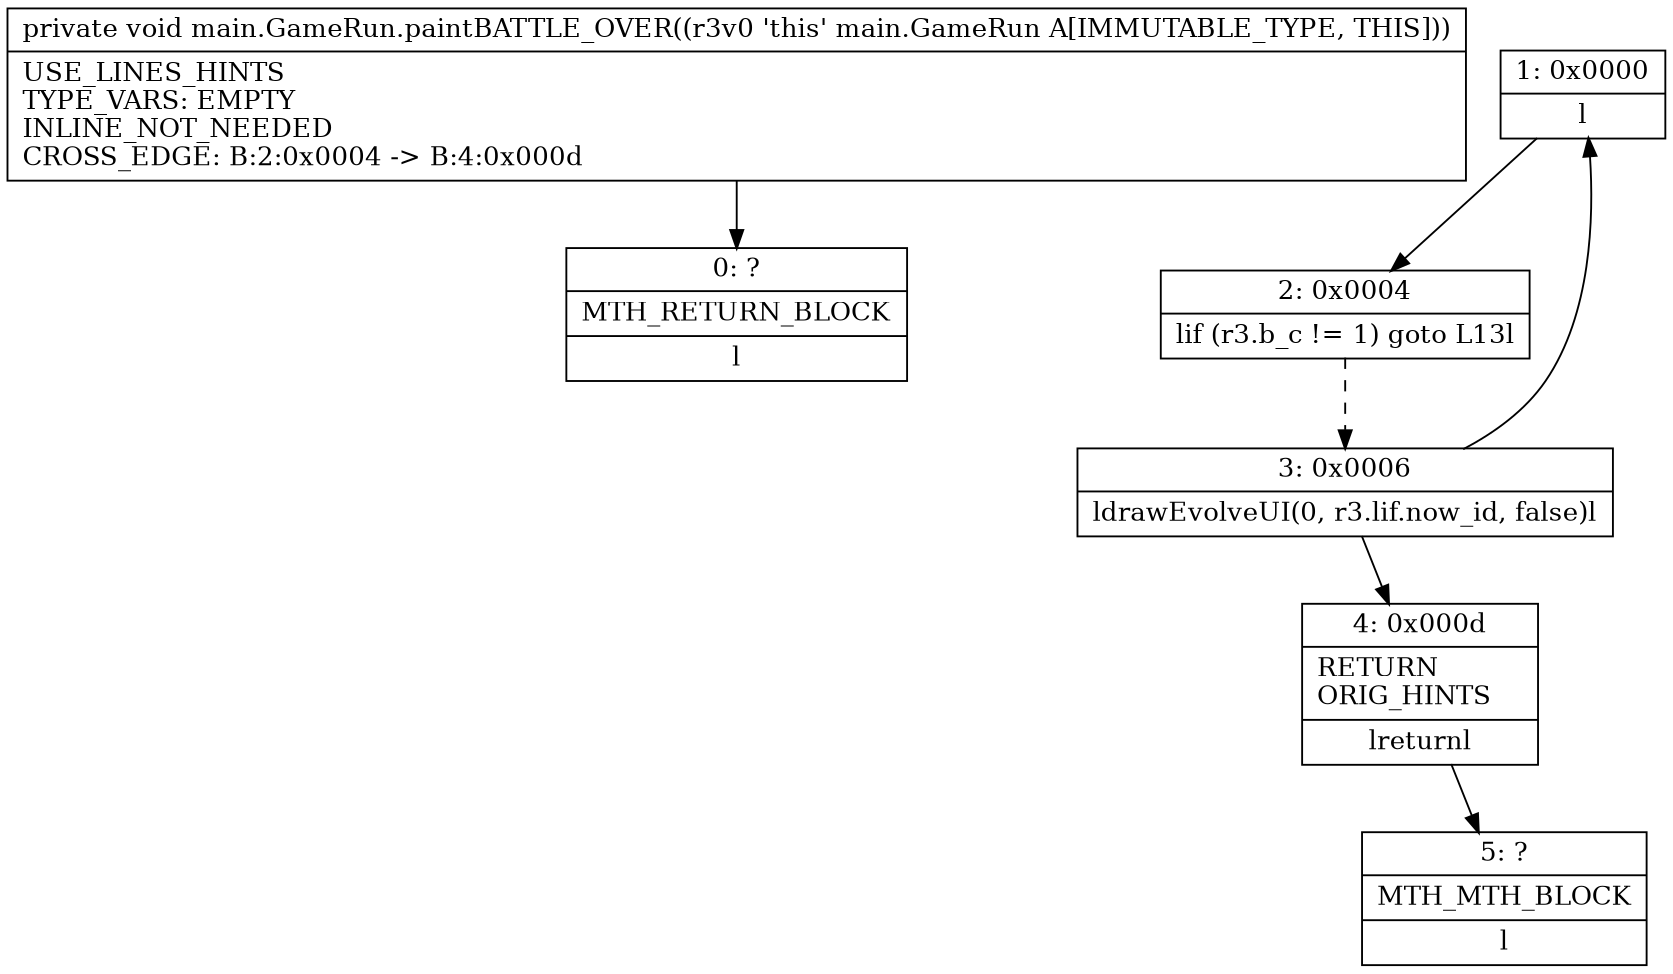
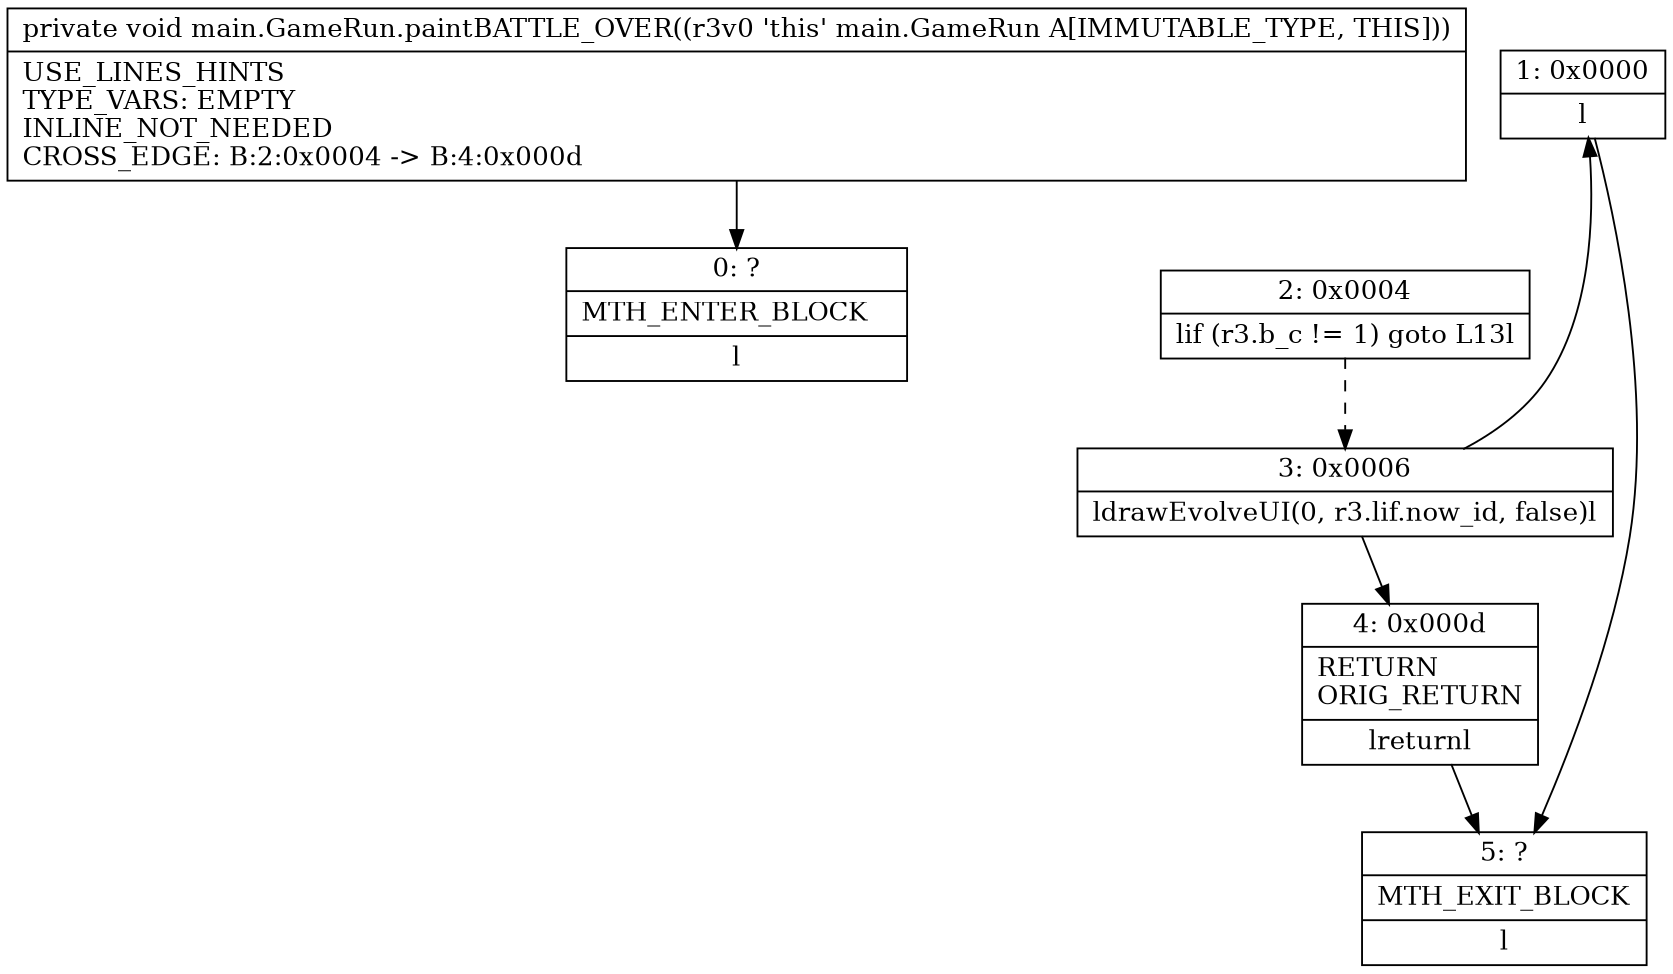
edge "1: 0x0000" -> "2: 0x0004": now "1: 0x0000" -> "5: ?"
node "0: ?": text "MTH_RETURN_BLOCK" -> "MTH_ENTER_BLOCK"
node "4: 0x000d": text "ORIG_HINTS" -> "ORIG_RETURN"
node "5: ?": text "MTH_MTH_BLOCK" -> "MTH_EXIT_BLOCK"
